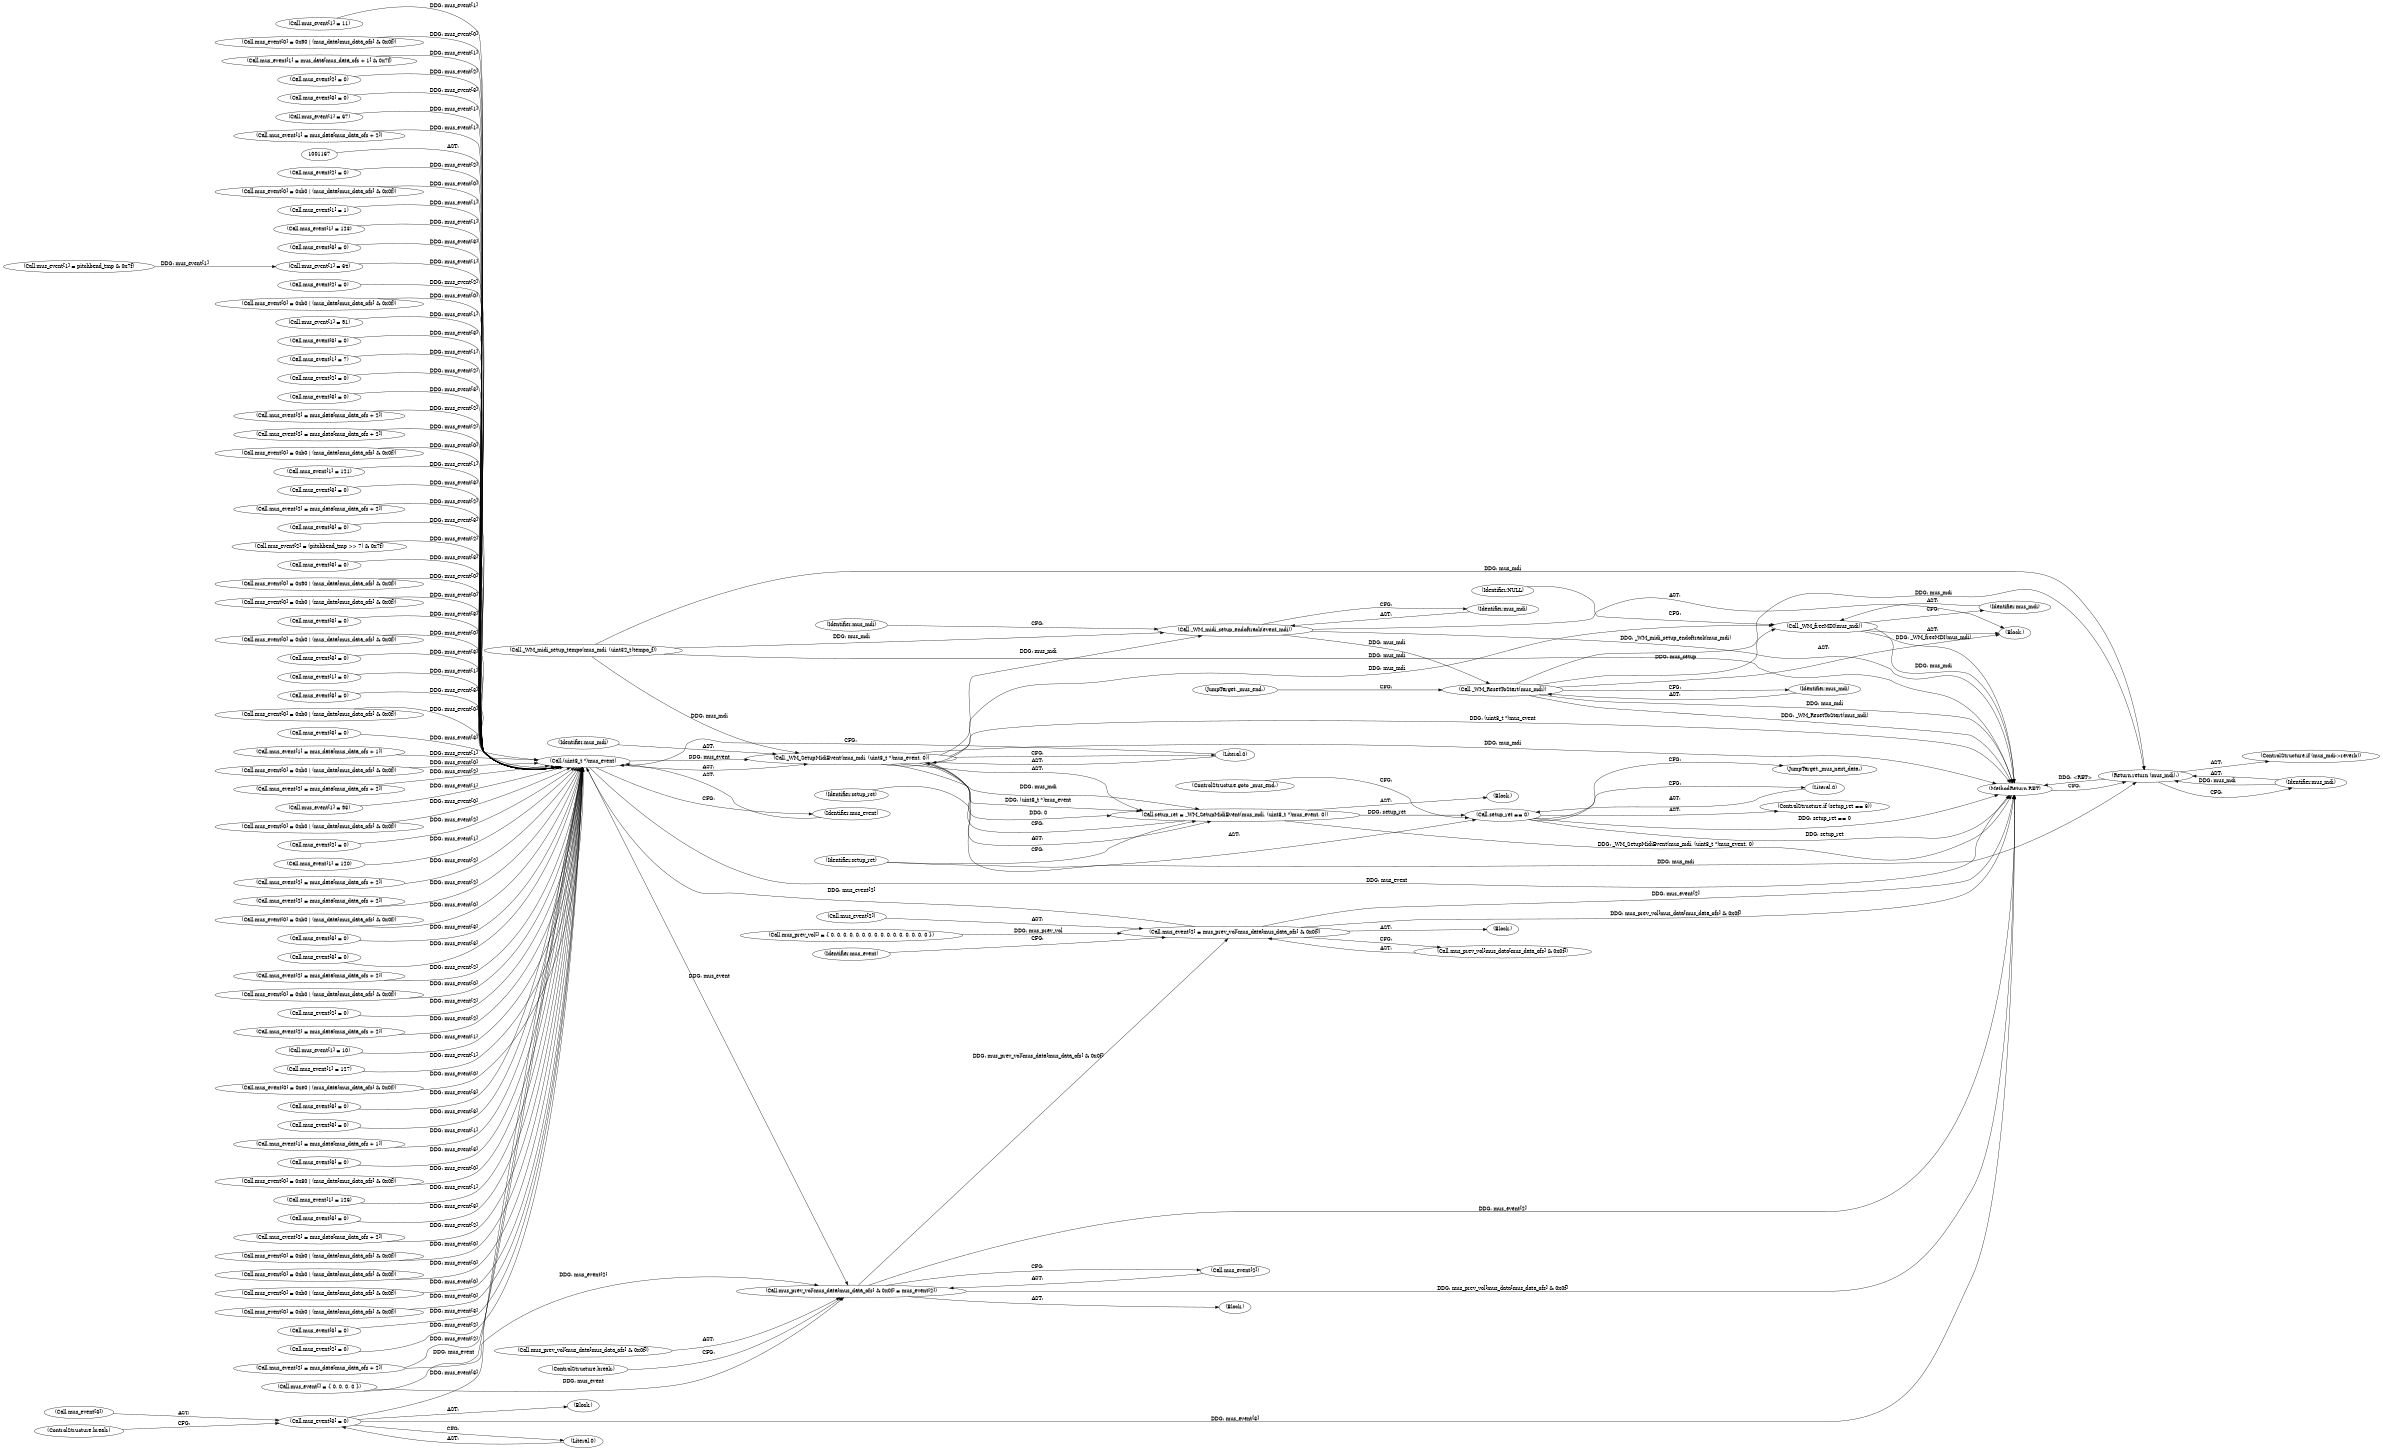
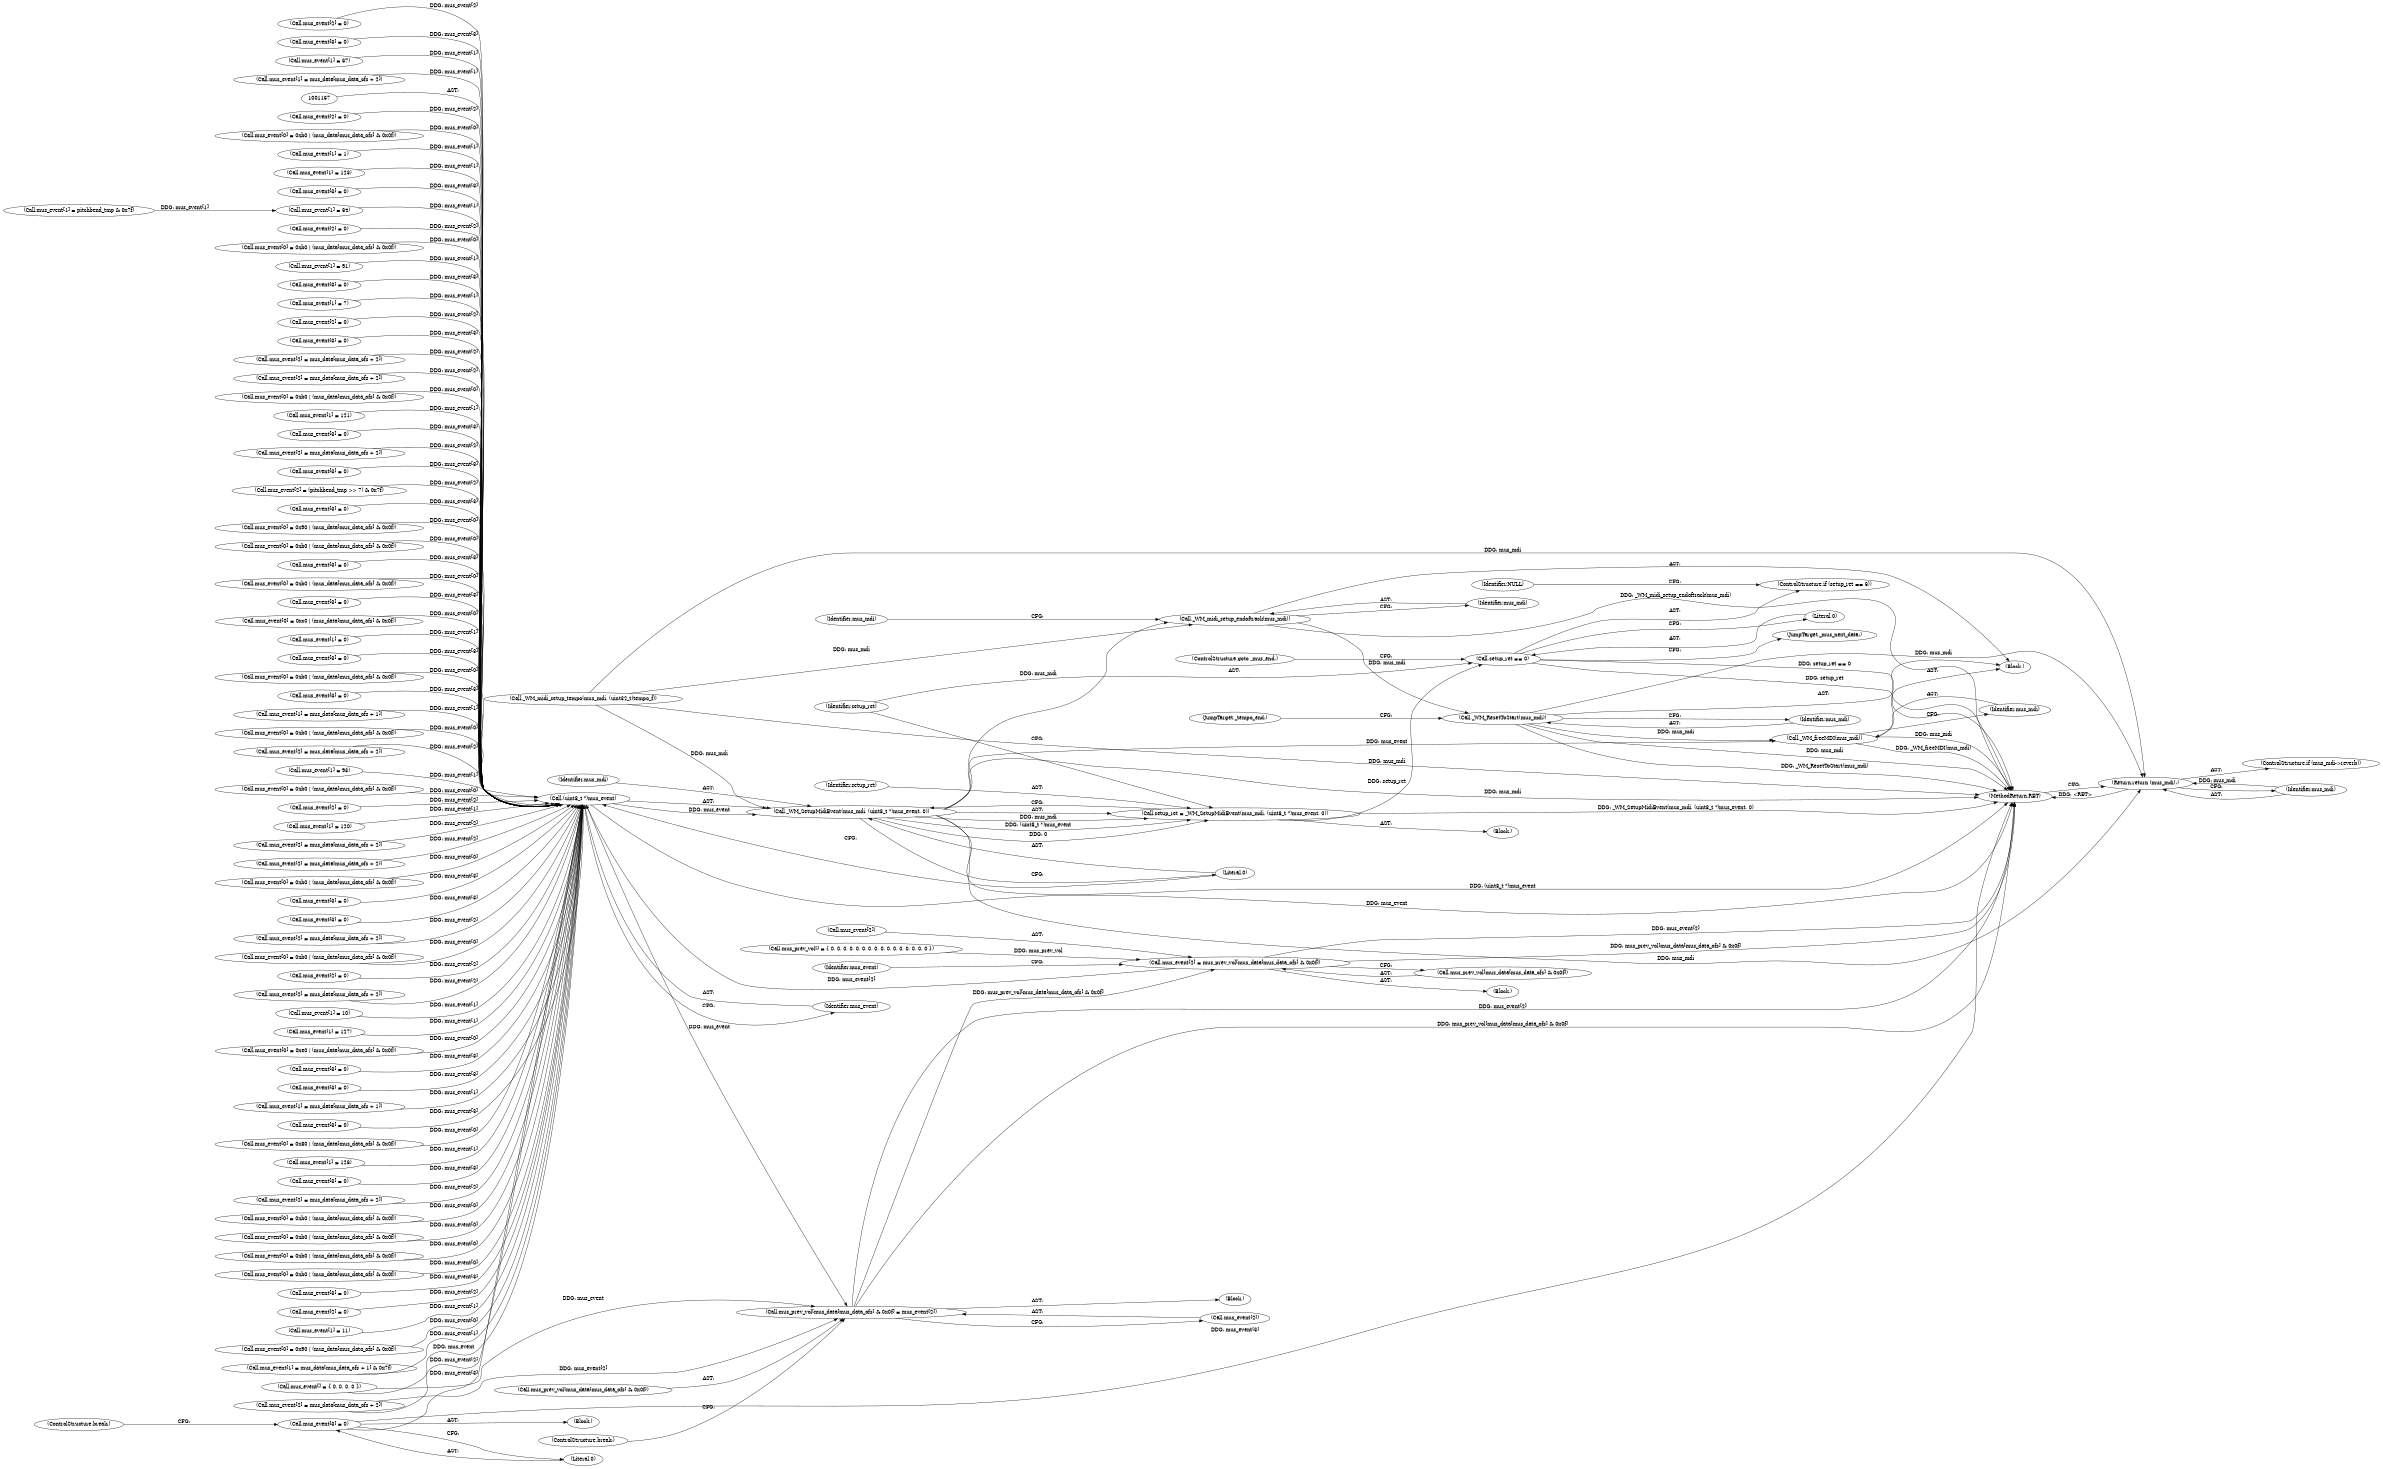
edge "(Identifier,NULL)" -> "(Call,_WM_freeMDI(mus_mdi))": now "(Identifier,NULL)" -> "(ControlStructure,if (setup_ret == 6))"
node "(Call,mus_event[0] = 0xc0 | (mus_data[mus_data_ofs] & 0x0f))": added
node "(Call,_WM_midi_setup_endoftrack(event_mdi))": label "(Call,_WM_midi_setup_endoftrack(event_mdi))" -> "(Call,_WM_midi_setup_endoftrack(mus_mdi))"
edge "(Call,_WM_ResetToStart(mus_mdi))" -> "(Call,_WM_freeMDI(mus_mdi))": label "DDG: mus_setup" -> "DDG: mus_mdi"
edge "(Call,_WM_SetupMidiEvent(mus_mdi, (uint8_t *)mus_event, 0))" -> "(Call,_WM_freeMDI(mus_mdi))": label "DDG: mus_mdi" -> "DDG: mus_event"
node "(JumpTarget,_mus_end:)": label "(JumpTarget,_mus_end:)" -> "(JumpTarget,_tempo_end:)"
node "(Call,mus_event[3])": removed
